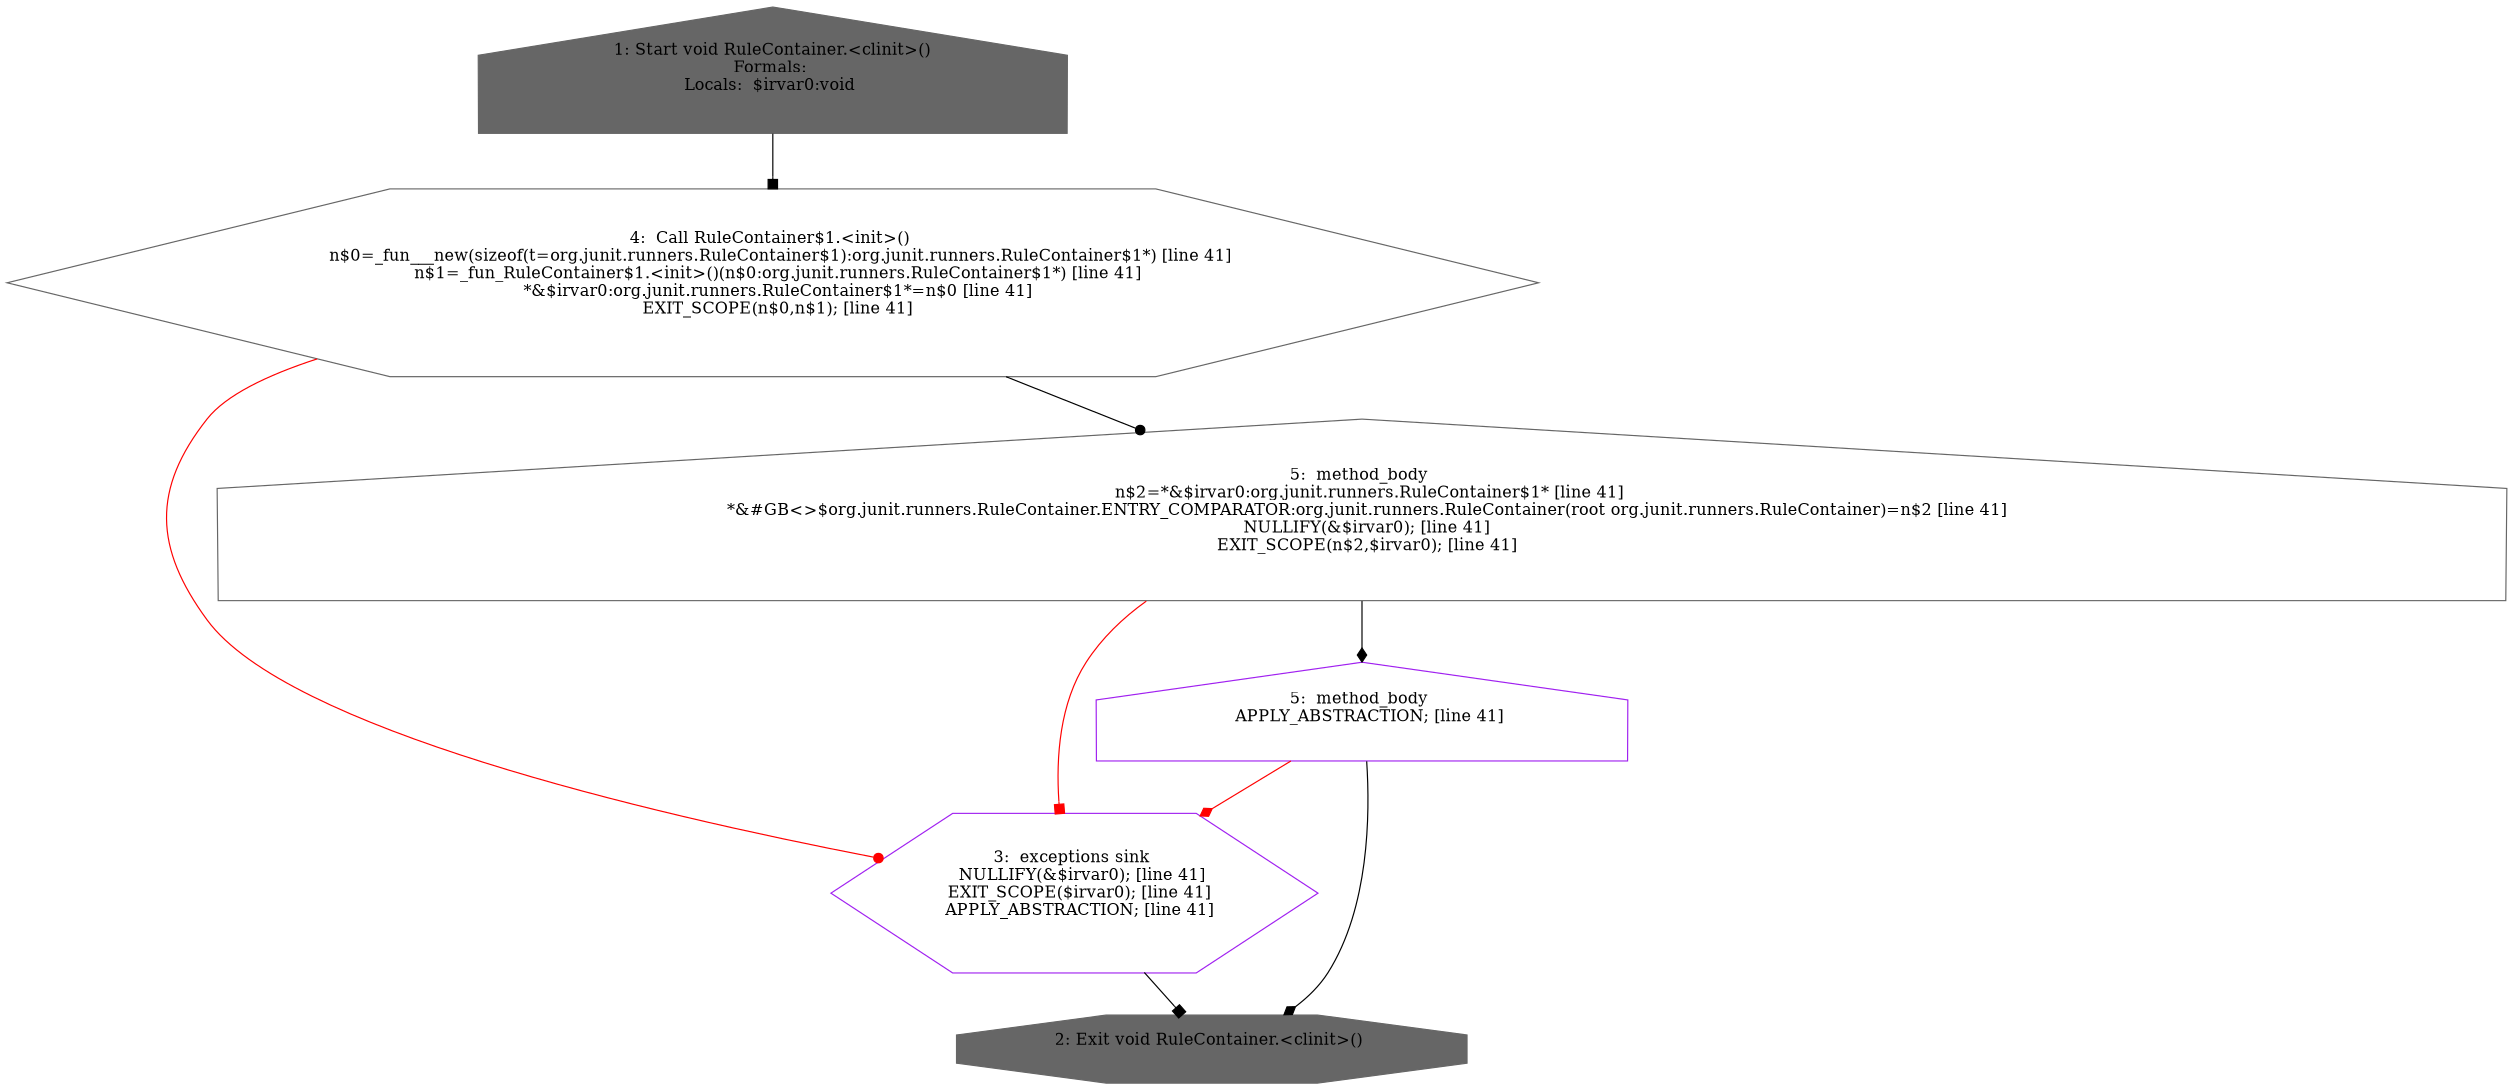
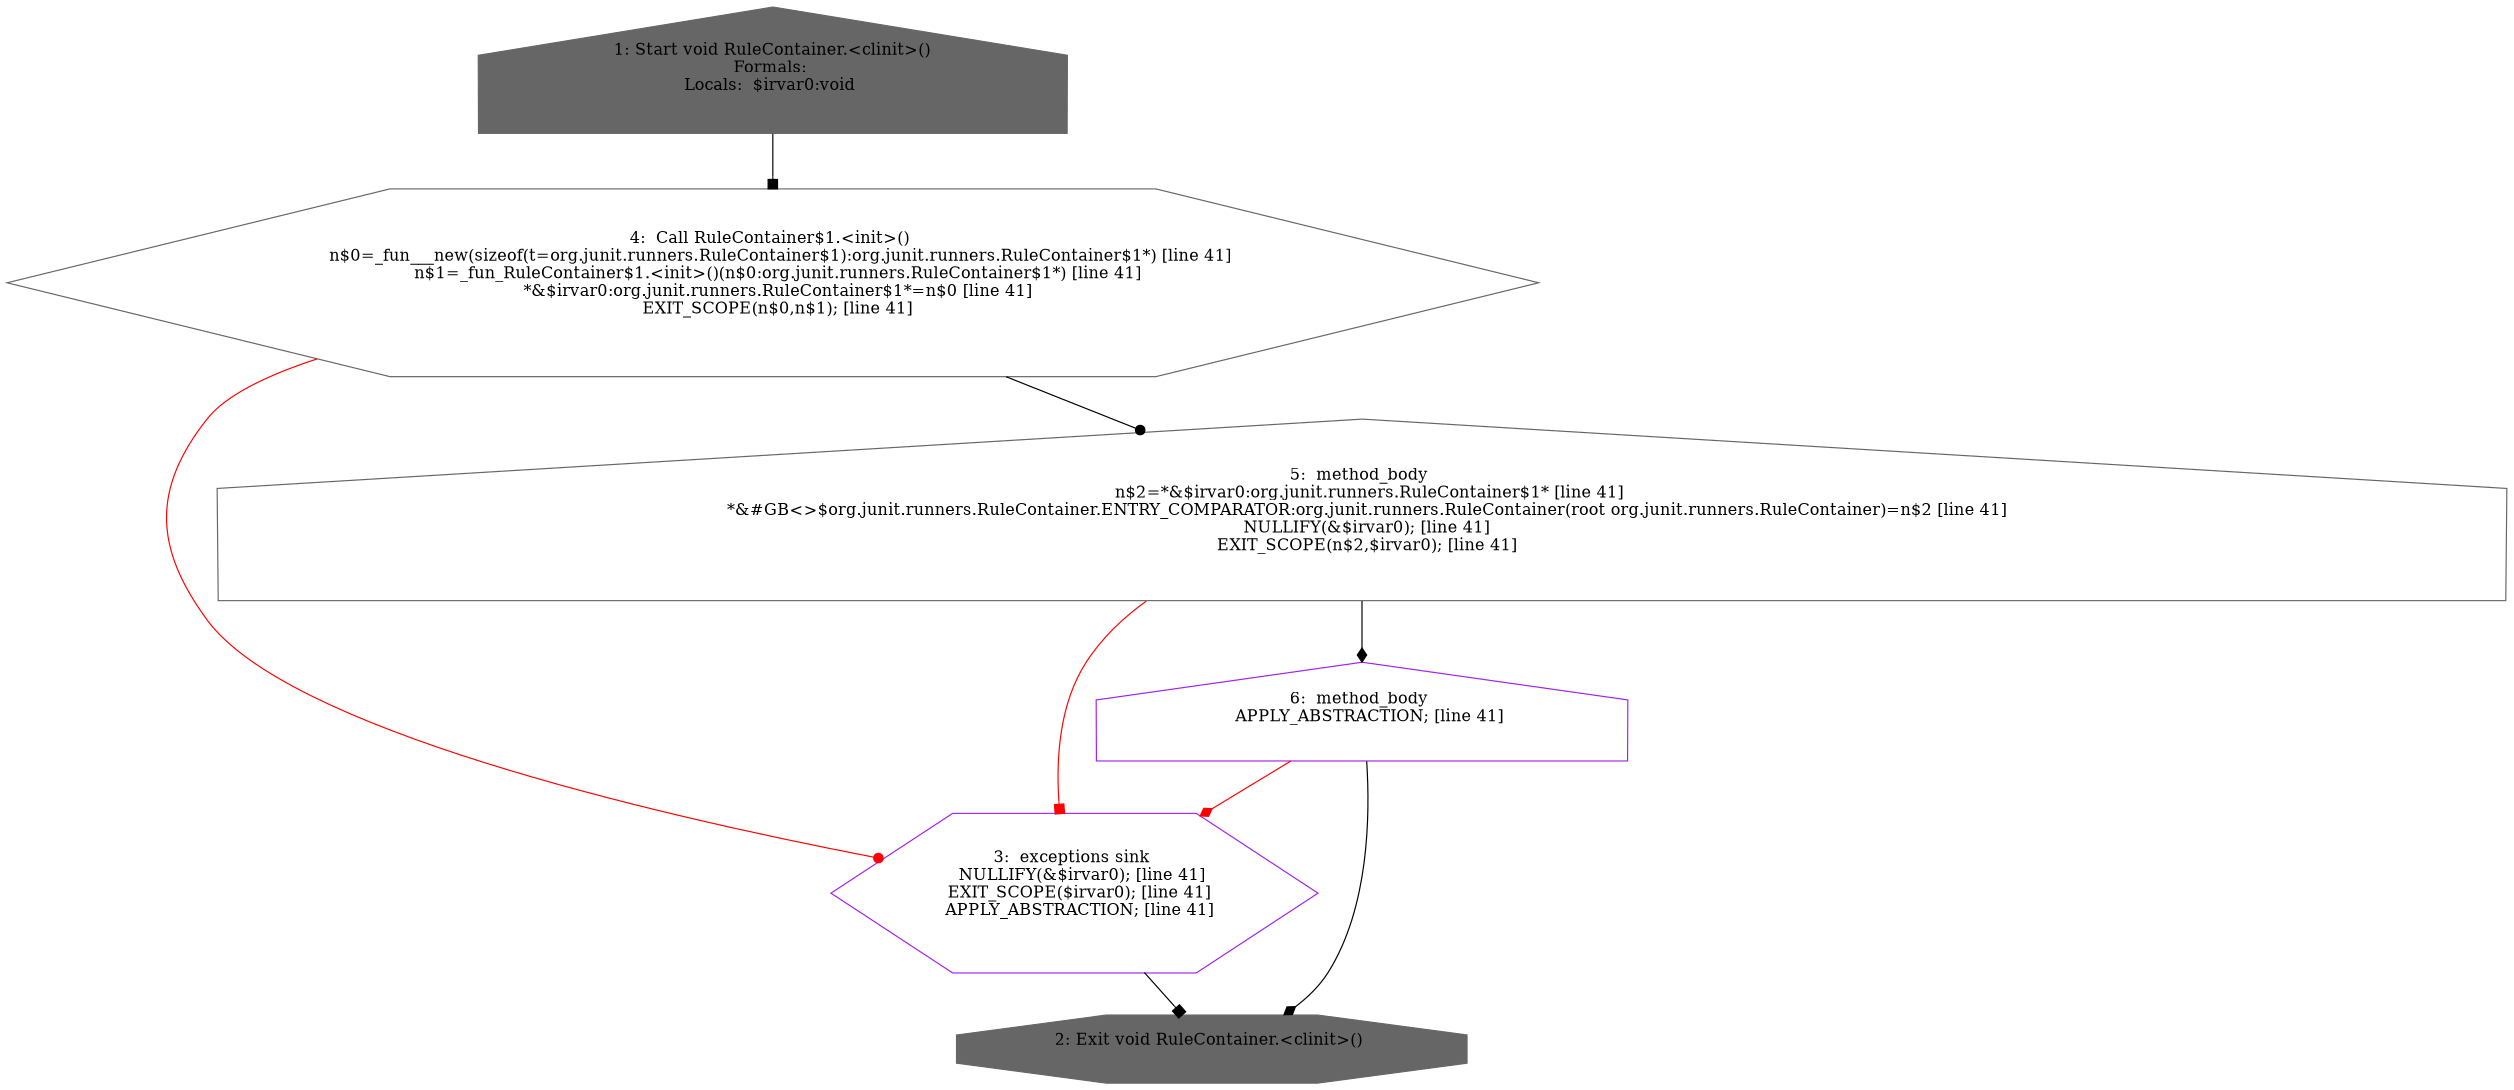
node "5:  method_body APPLY_ABSTRACTION; [line 41]": label "5:  method_body APPLY_ABSTRACTION; [line 41]" -> "6:  method_body APPLY_ABSTRACTION; [line 41]"
